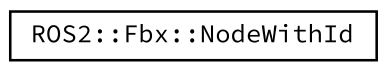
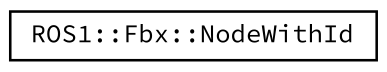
node "ROS2::Fbx::NodeWithId": label "ROS2::Fbx::NodeWithId" -> "ROS1::Fbx::NodeWithId"
